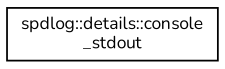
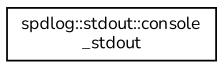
node "spdlog::details::console _stdout": label "spdlog::details::console _stdout" -> "spdlog::stdout::console _stdout"
